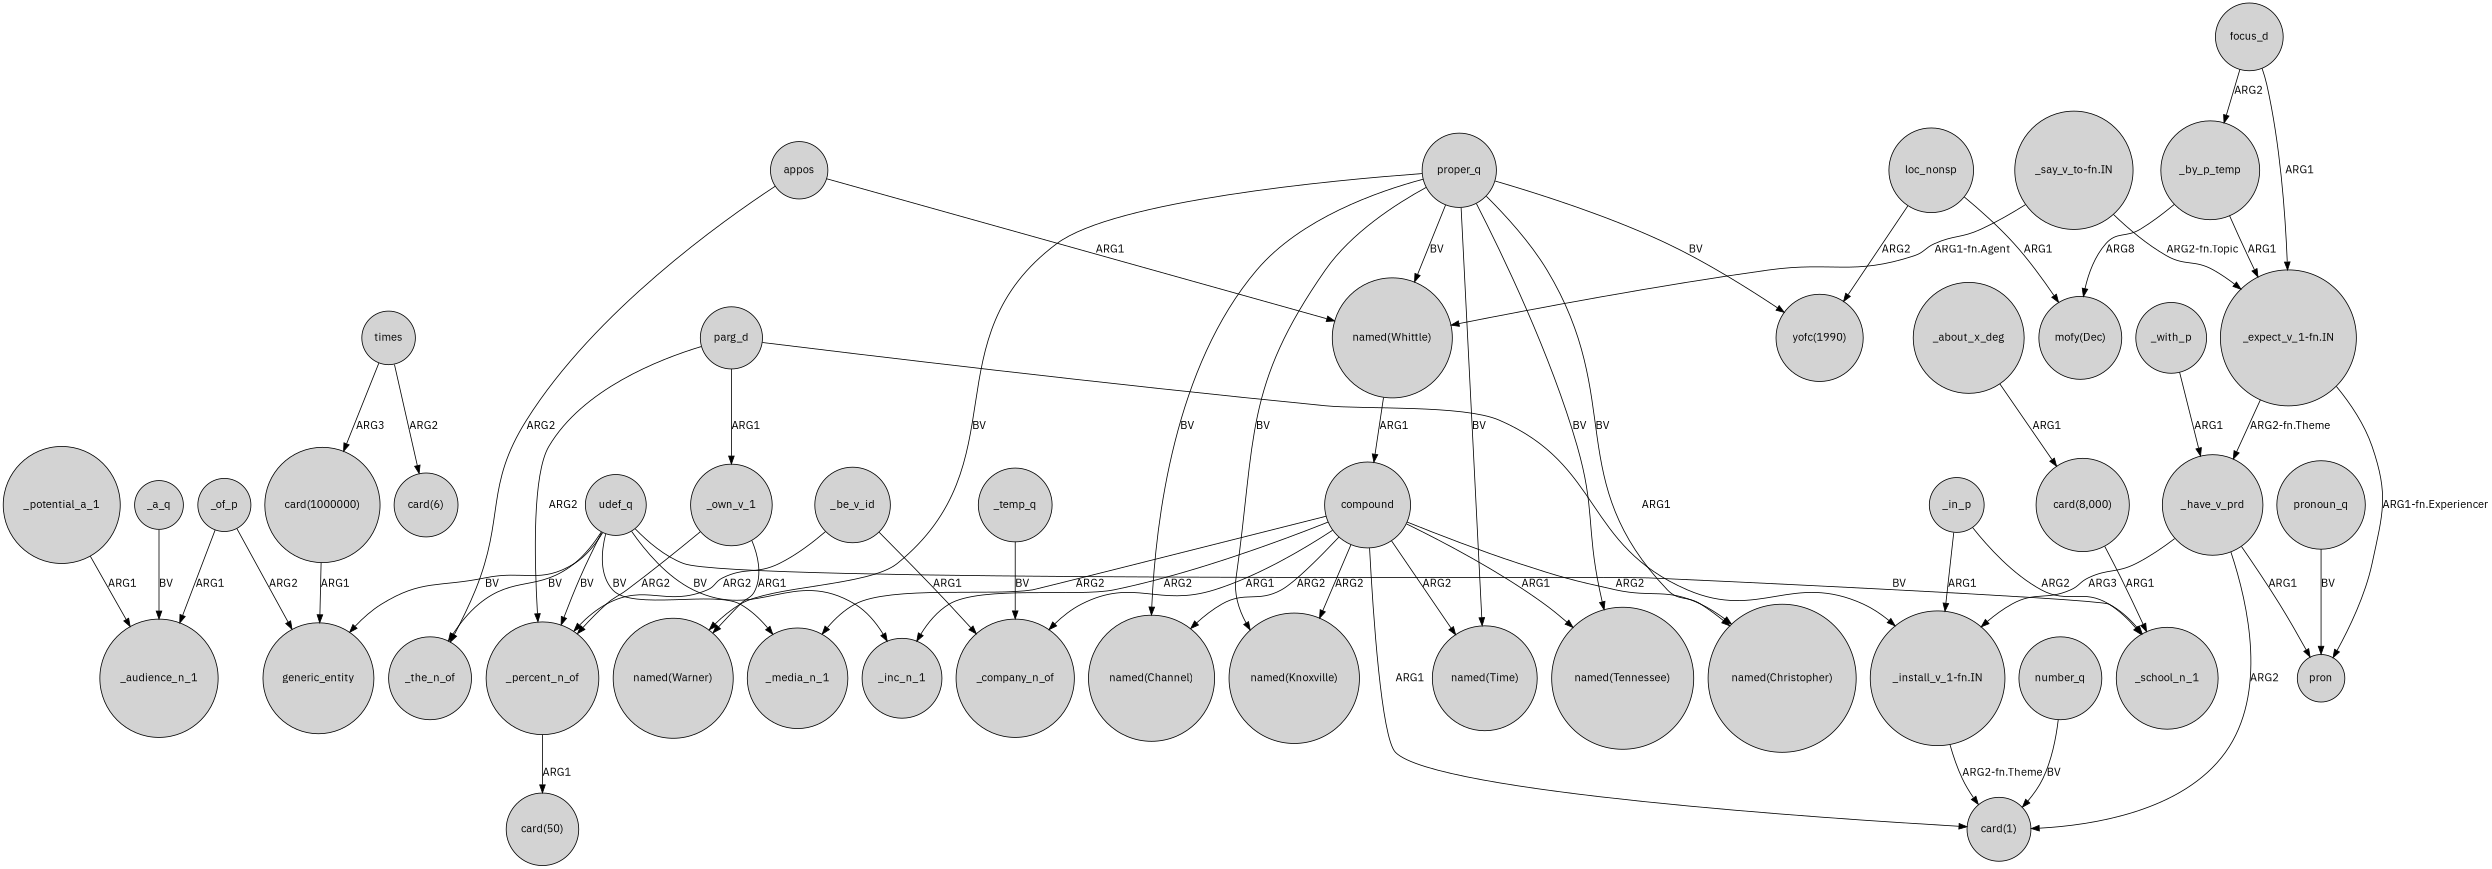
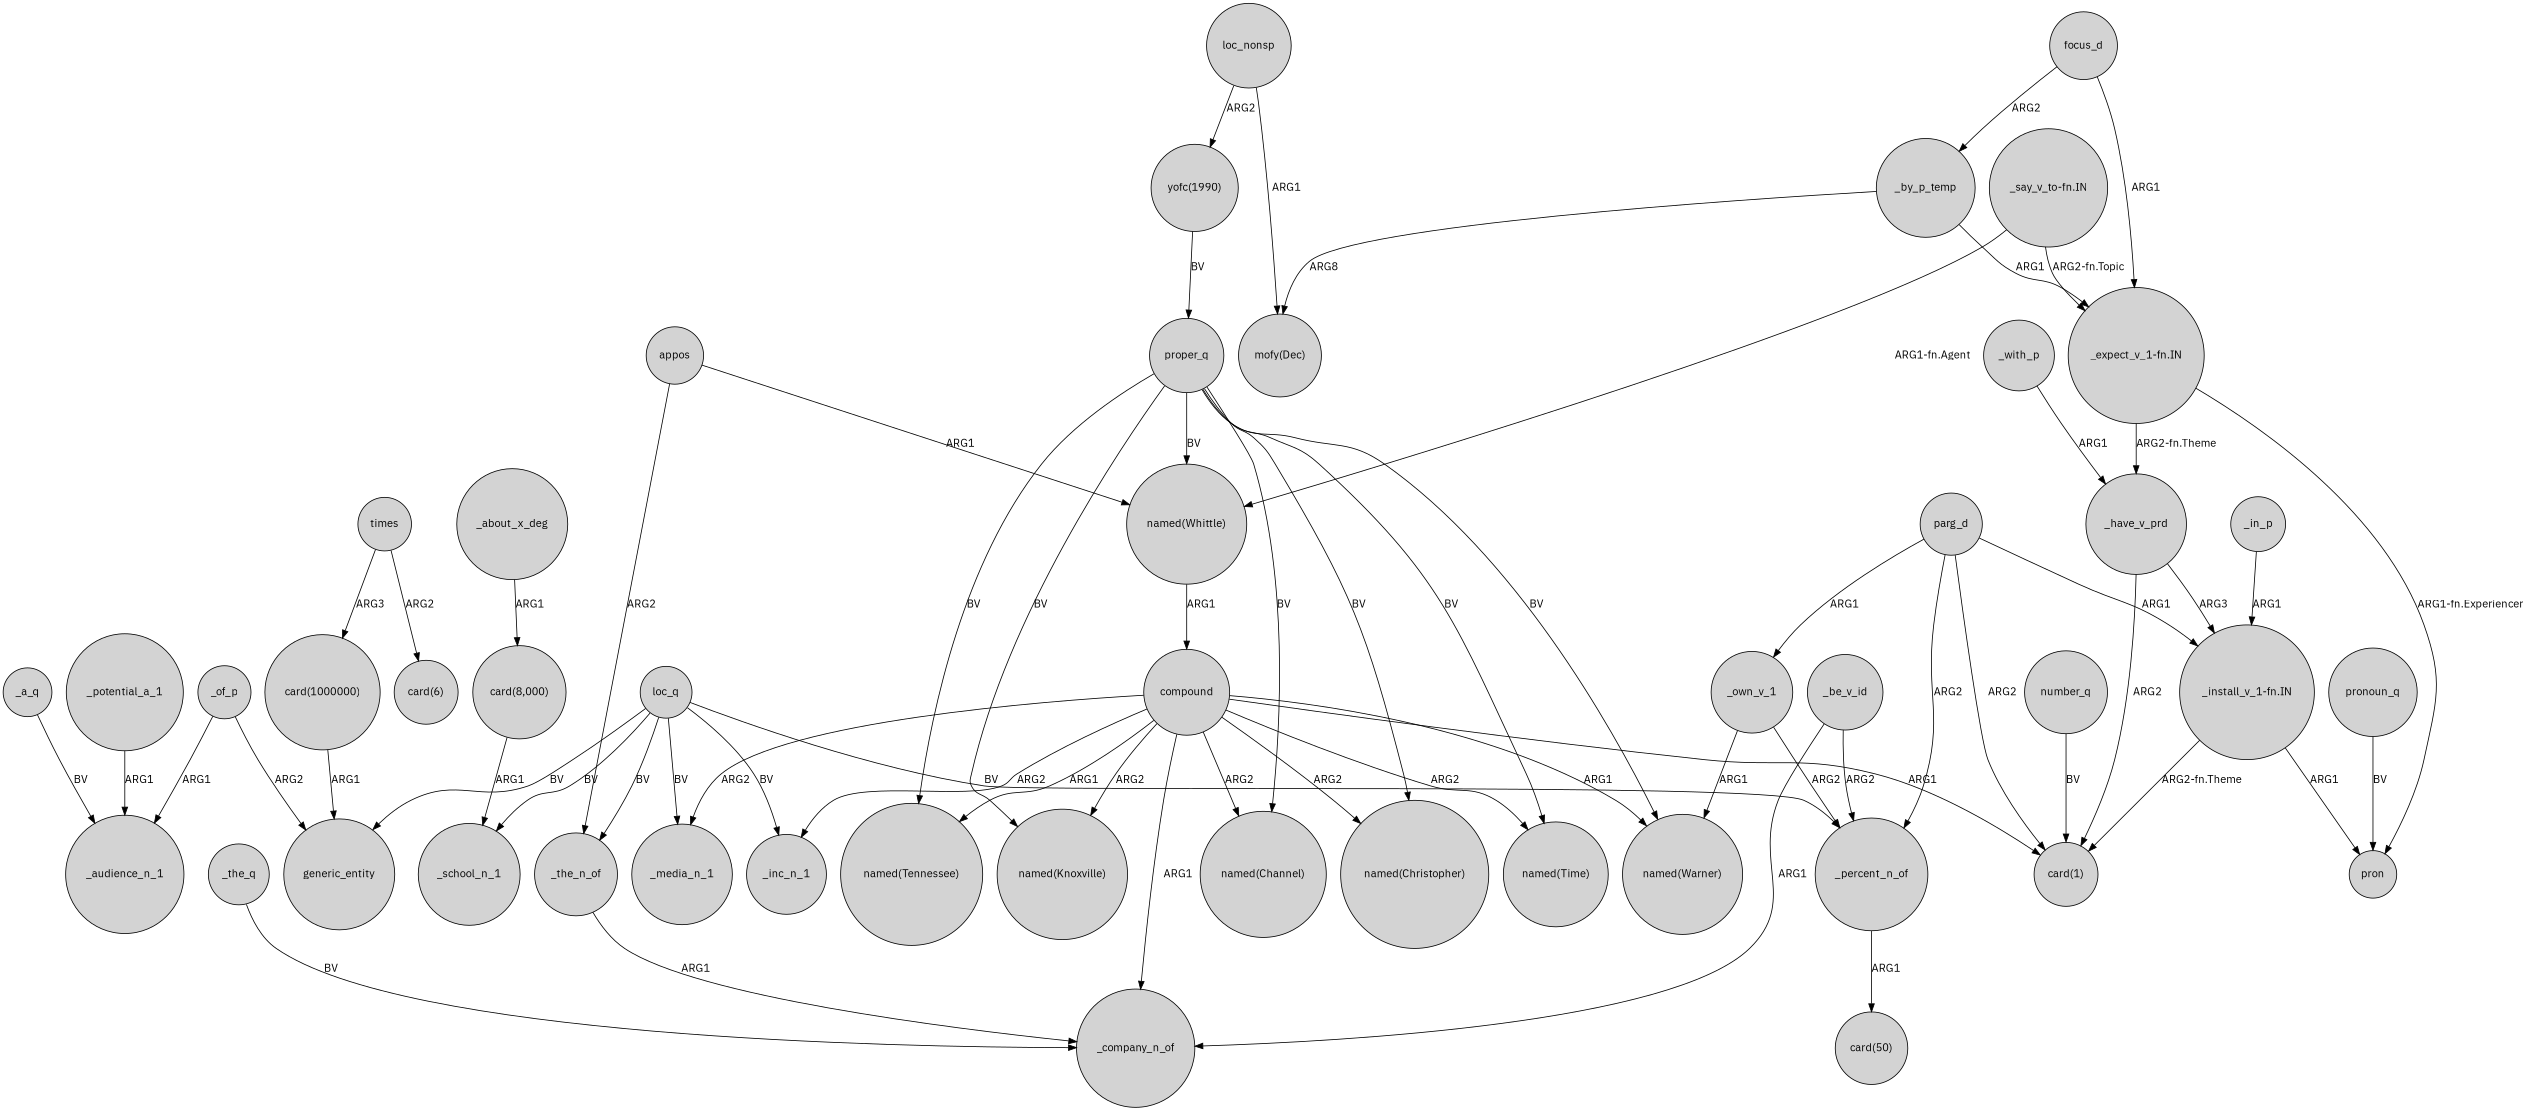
edge "proper_q" -> "yofc(1990)": reversed
node "udef_q": label "udef_q" -> "loc_q"
node "_temp_q": label "_temp_q" -> "_the_q"
edge "_in_p" -> "_school_n_1": removed, label "ARG2"
edge "_have_v_prd" -> "pron": now "_install_v_1-fn.IN" -> "pron"
edge "parg_d" -> "card(1)": added, label "ARG2"
edge "compound" -> "named(Warner)": added, label "ARG1"
edge "_the_n_of" -> "_company_n_of": added, label "ARG1"
